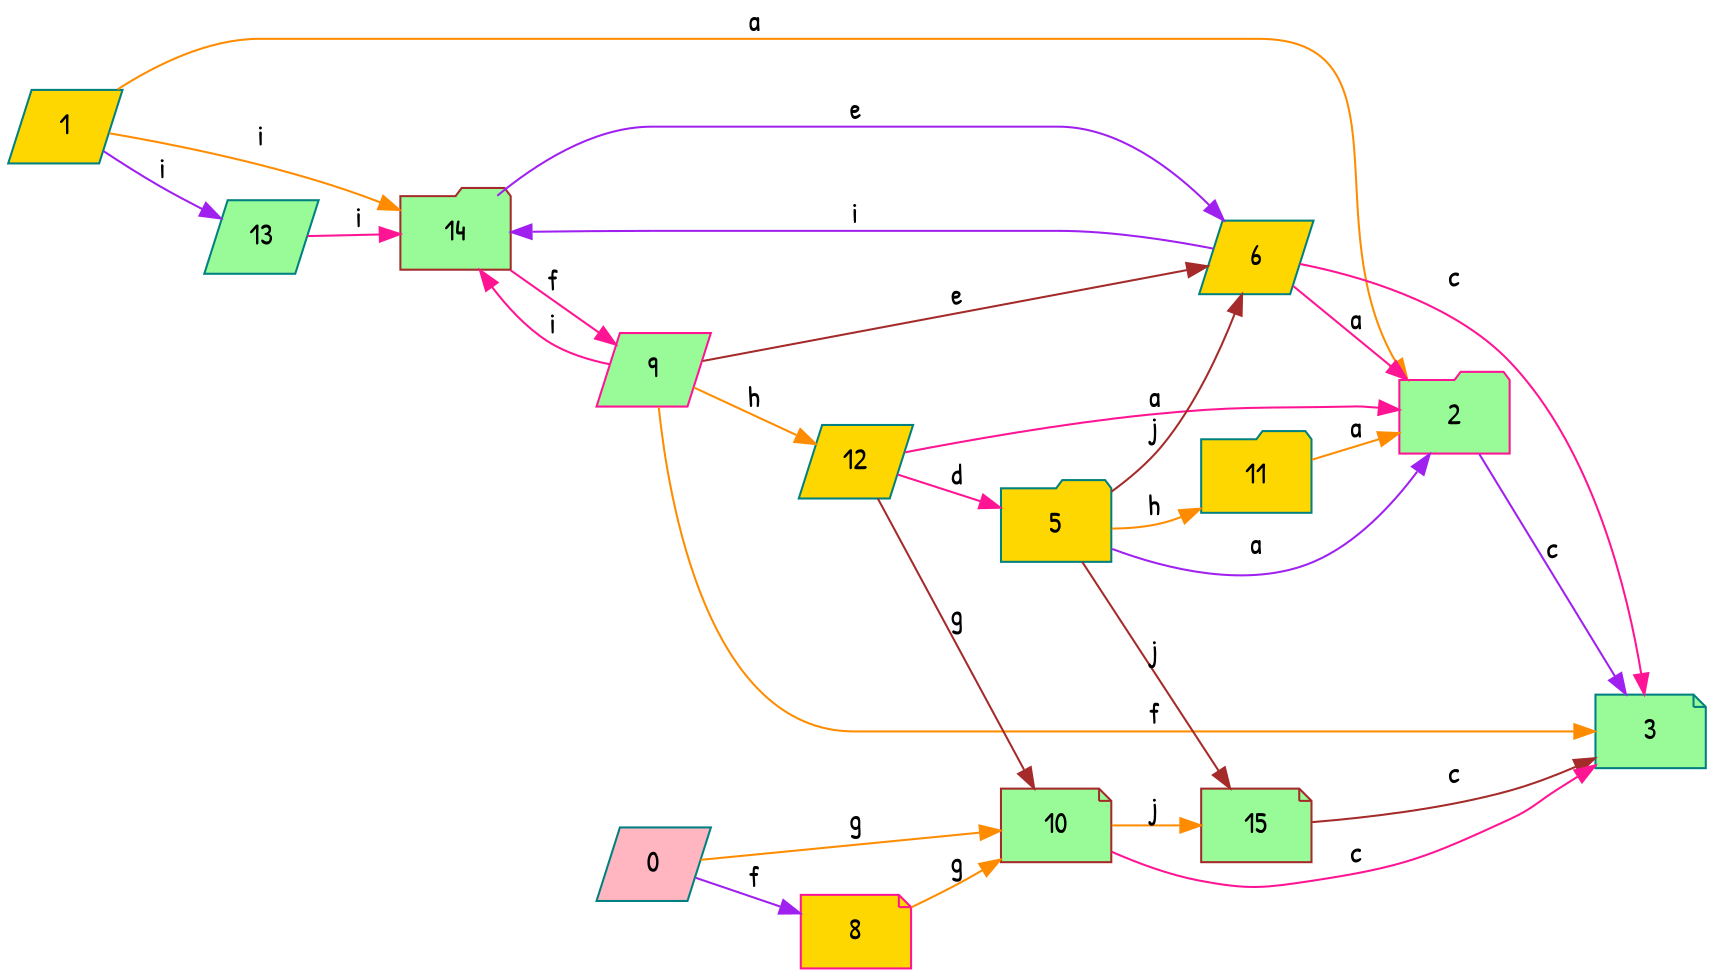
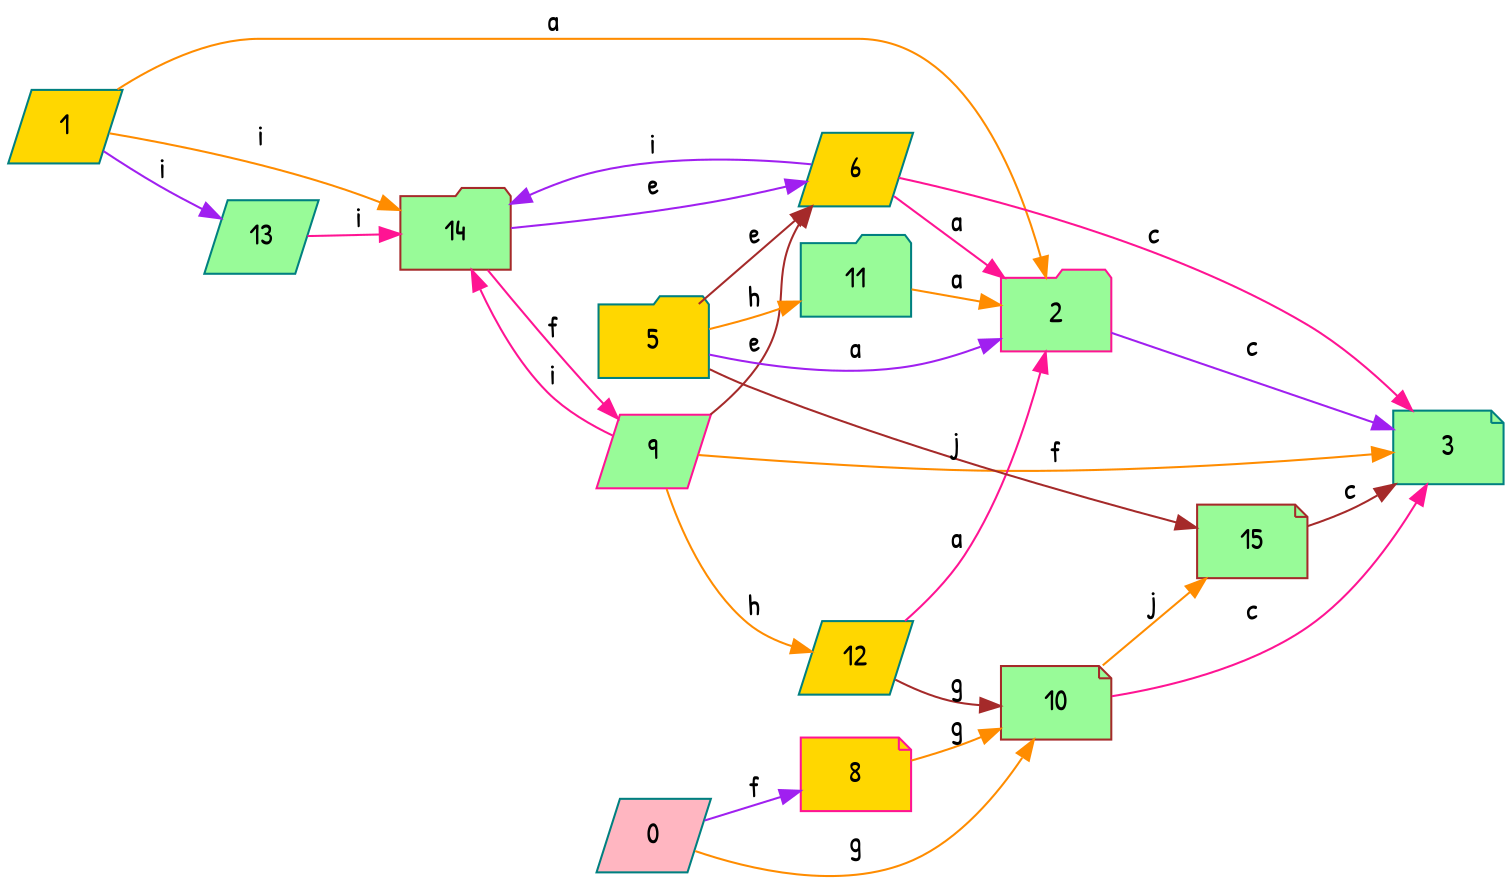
edge "5" -> "6": label "j" -> "e"
node "11": fillcolor gold -> palegreen
edge "12" -> "5": removed, label "d"
